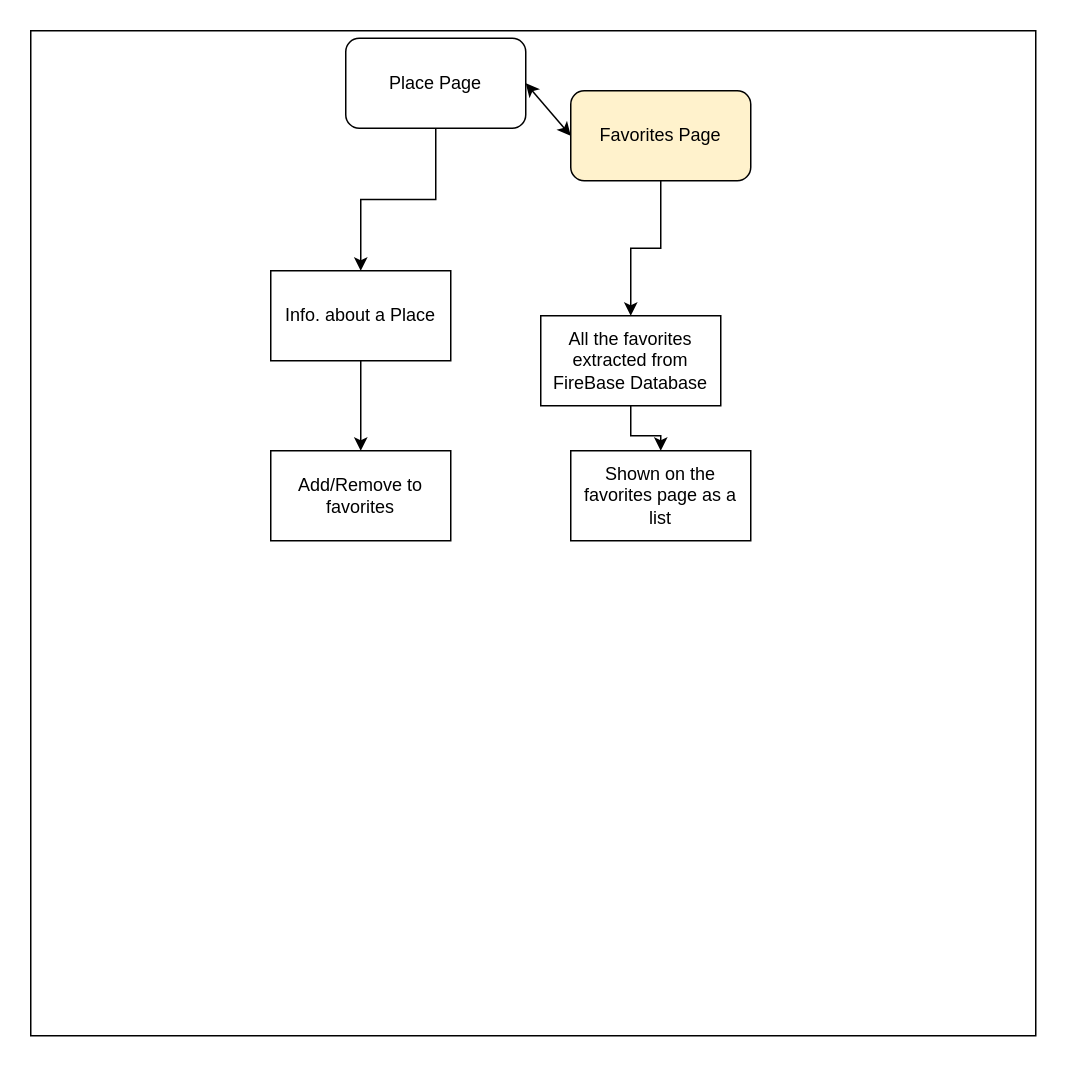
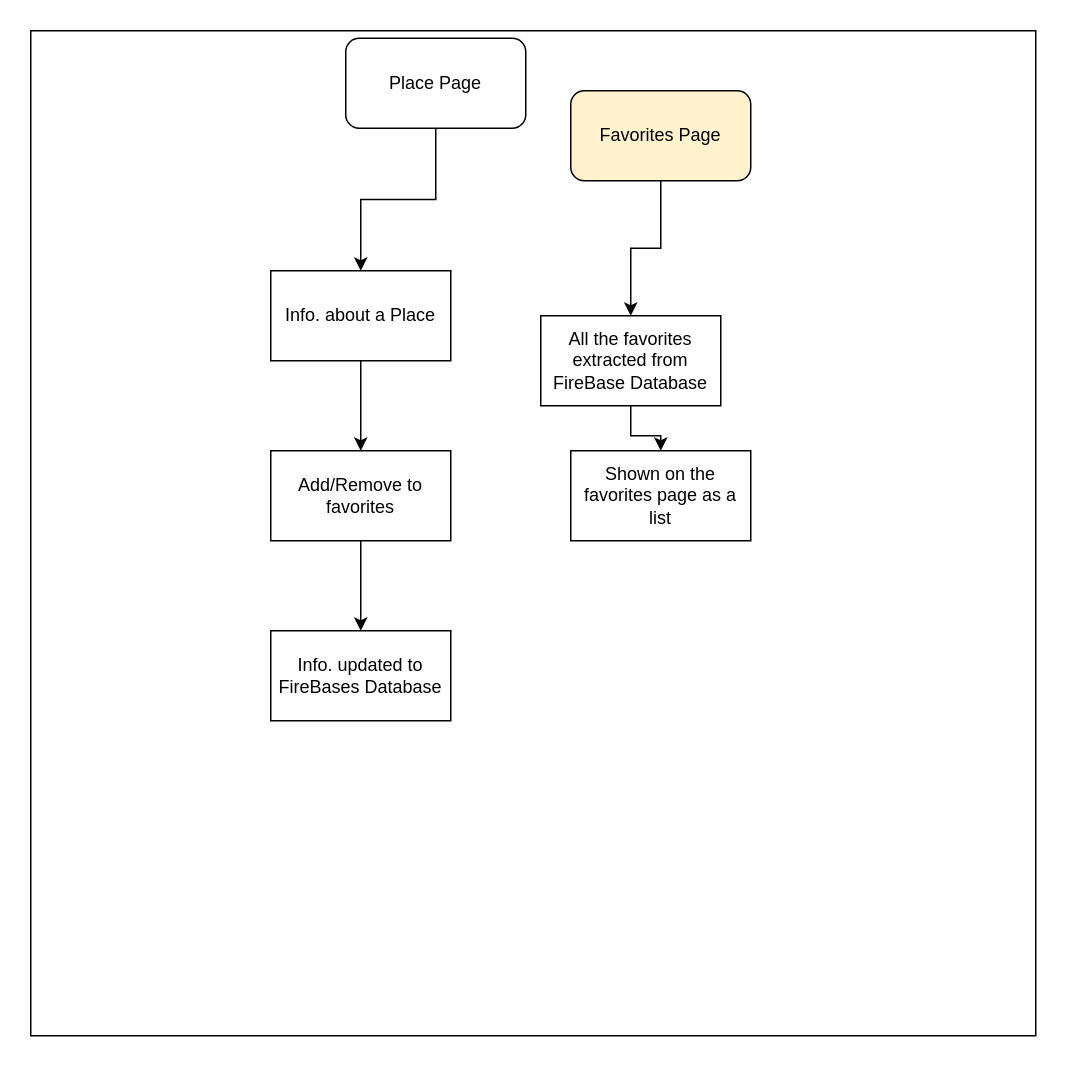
edge "Place Page" -- "Favorites Page": removed
edge "Add/Remove to favorites" -> "Info. updated to FireBases Database": added
node "Info. updated to FireBases Database": added
